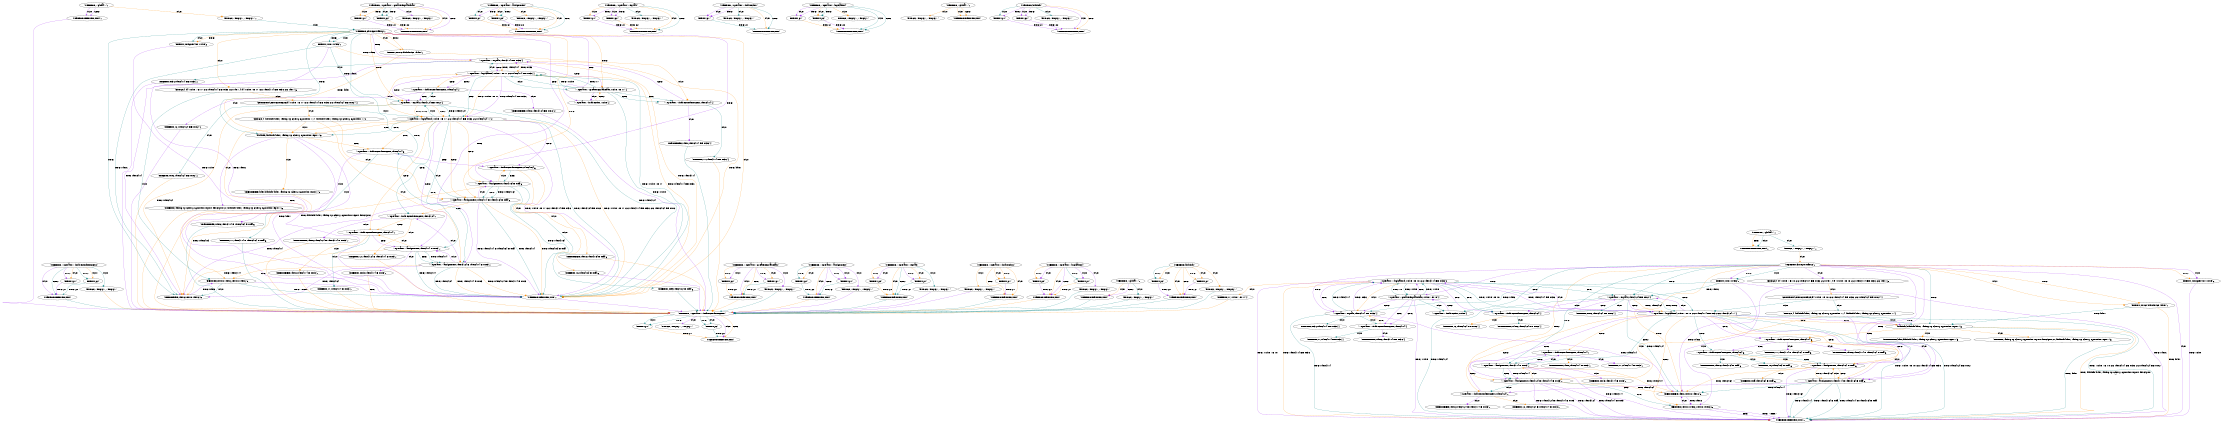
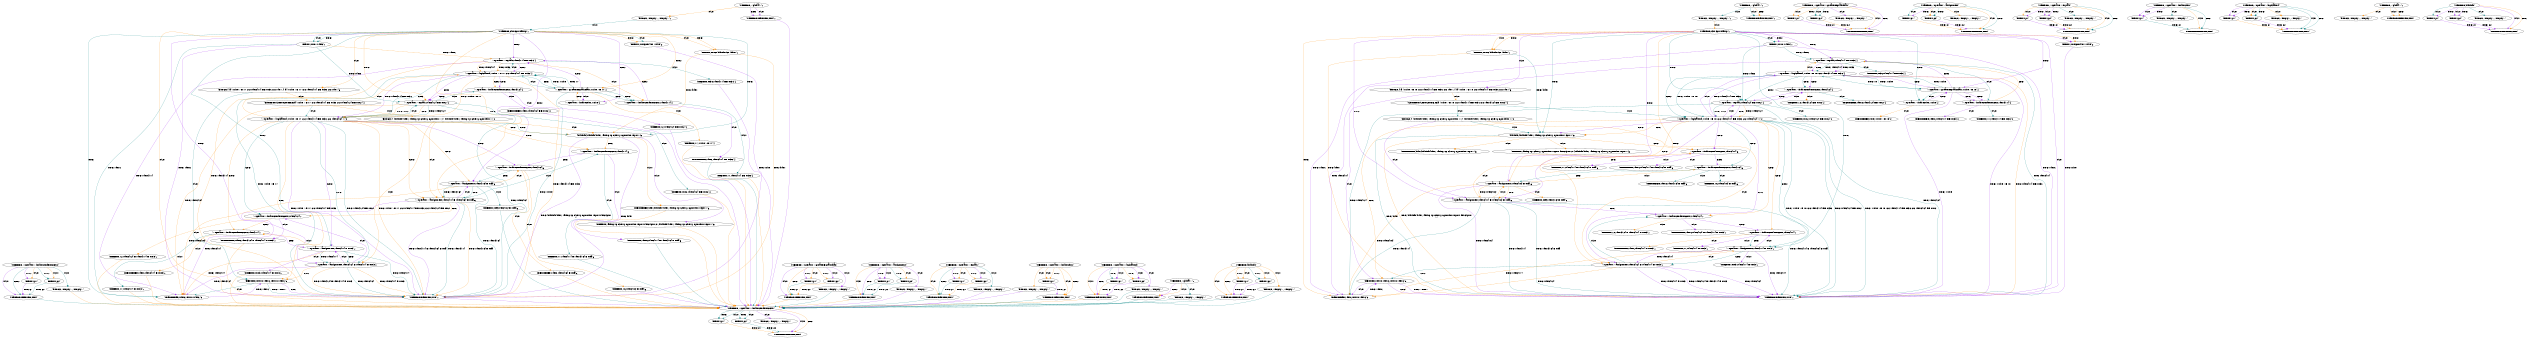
node "(IDENTIFIER,rsize,*rsize >= 18)": added
edge "(<operator>.logicalAnd,*rsize >= 18 && rdesc[11] == 0x3c)" -> "(LITERAL,17,*rsize >= 17)": now "(<operator>.greaterEqualsThan,*rsize >= 17)" -> "(LITERAL,17,*rsize >= 17)"
